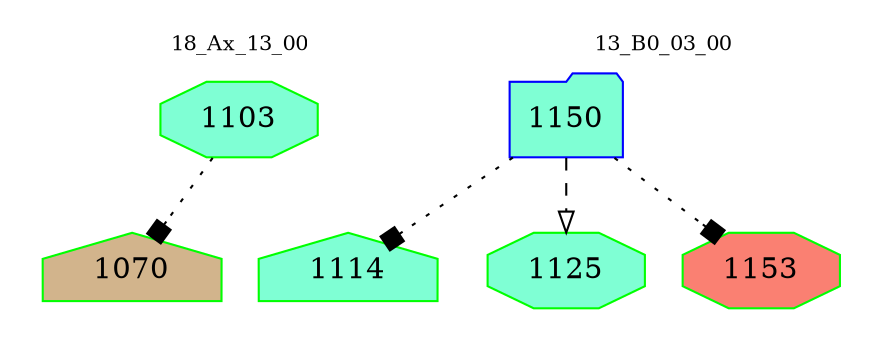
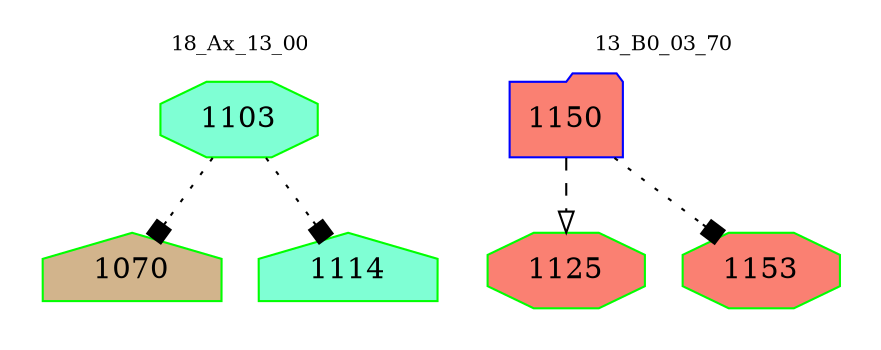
cluster "13_B0_03_00": label "13_B0_03_00" -> "13_B0_03_70"
node "1150": fillcolor aquamarine -> salmon
edge "1150" -> "1114": now "1103" -> "1114"
node "1125": fillcolor aquamarine -> salmon
